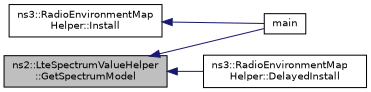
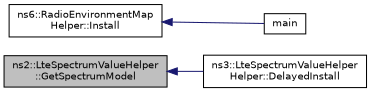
node "ns3::RadioEnvironmentMap Helper::Install": label "ns3::RadioEnvironmentMap Helper::Install" -> "ns6::RadioEnvironmentMap Helper::Install"
edge "main" -> "ns2::LteSpectrumValueHelper ::GetSpectrumModel": removed
node "ns3::RadioEnvironmentMap Helper::DelayedInstall": label "ns3::RadioEnvironmentMap Helper::DelayedInstall" -> "ns3::LteSpectrumValueHelper Helper::DelayedInstall"
